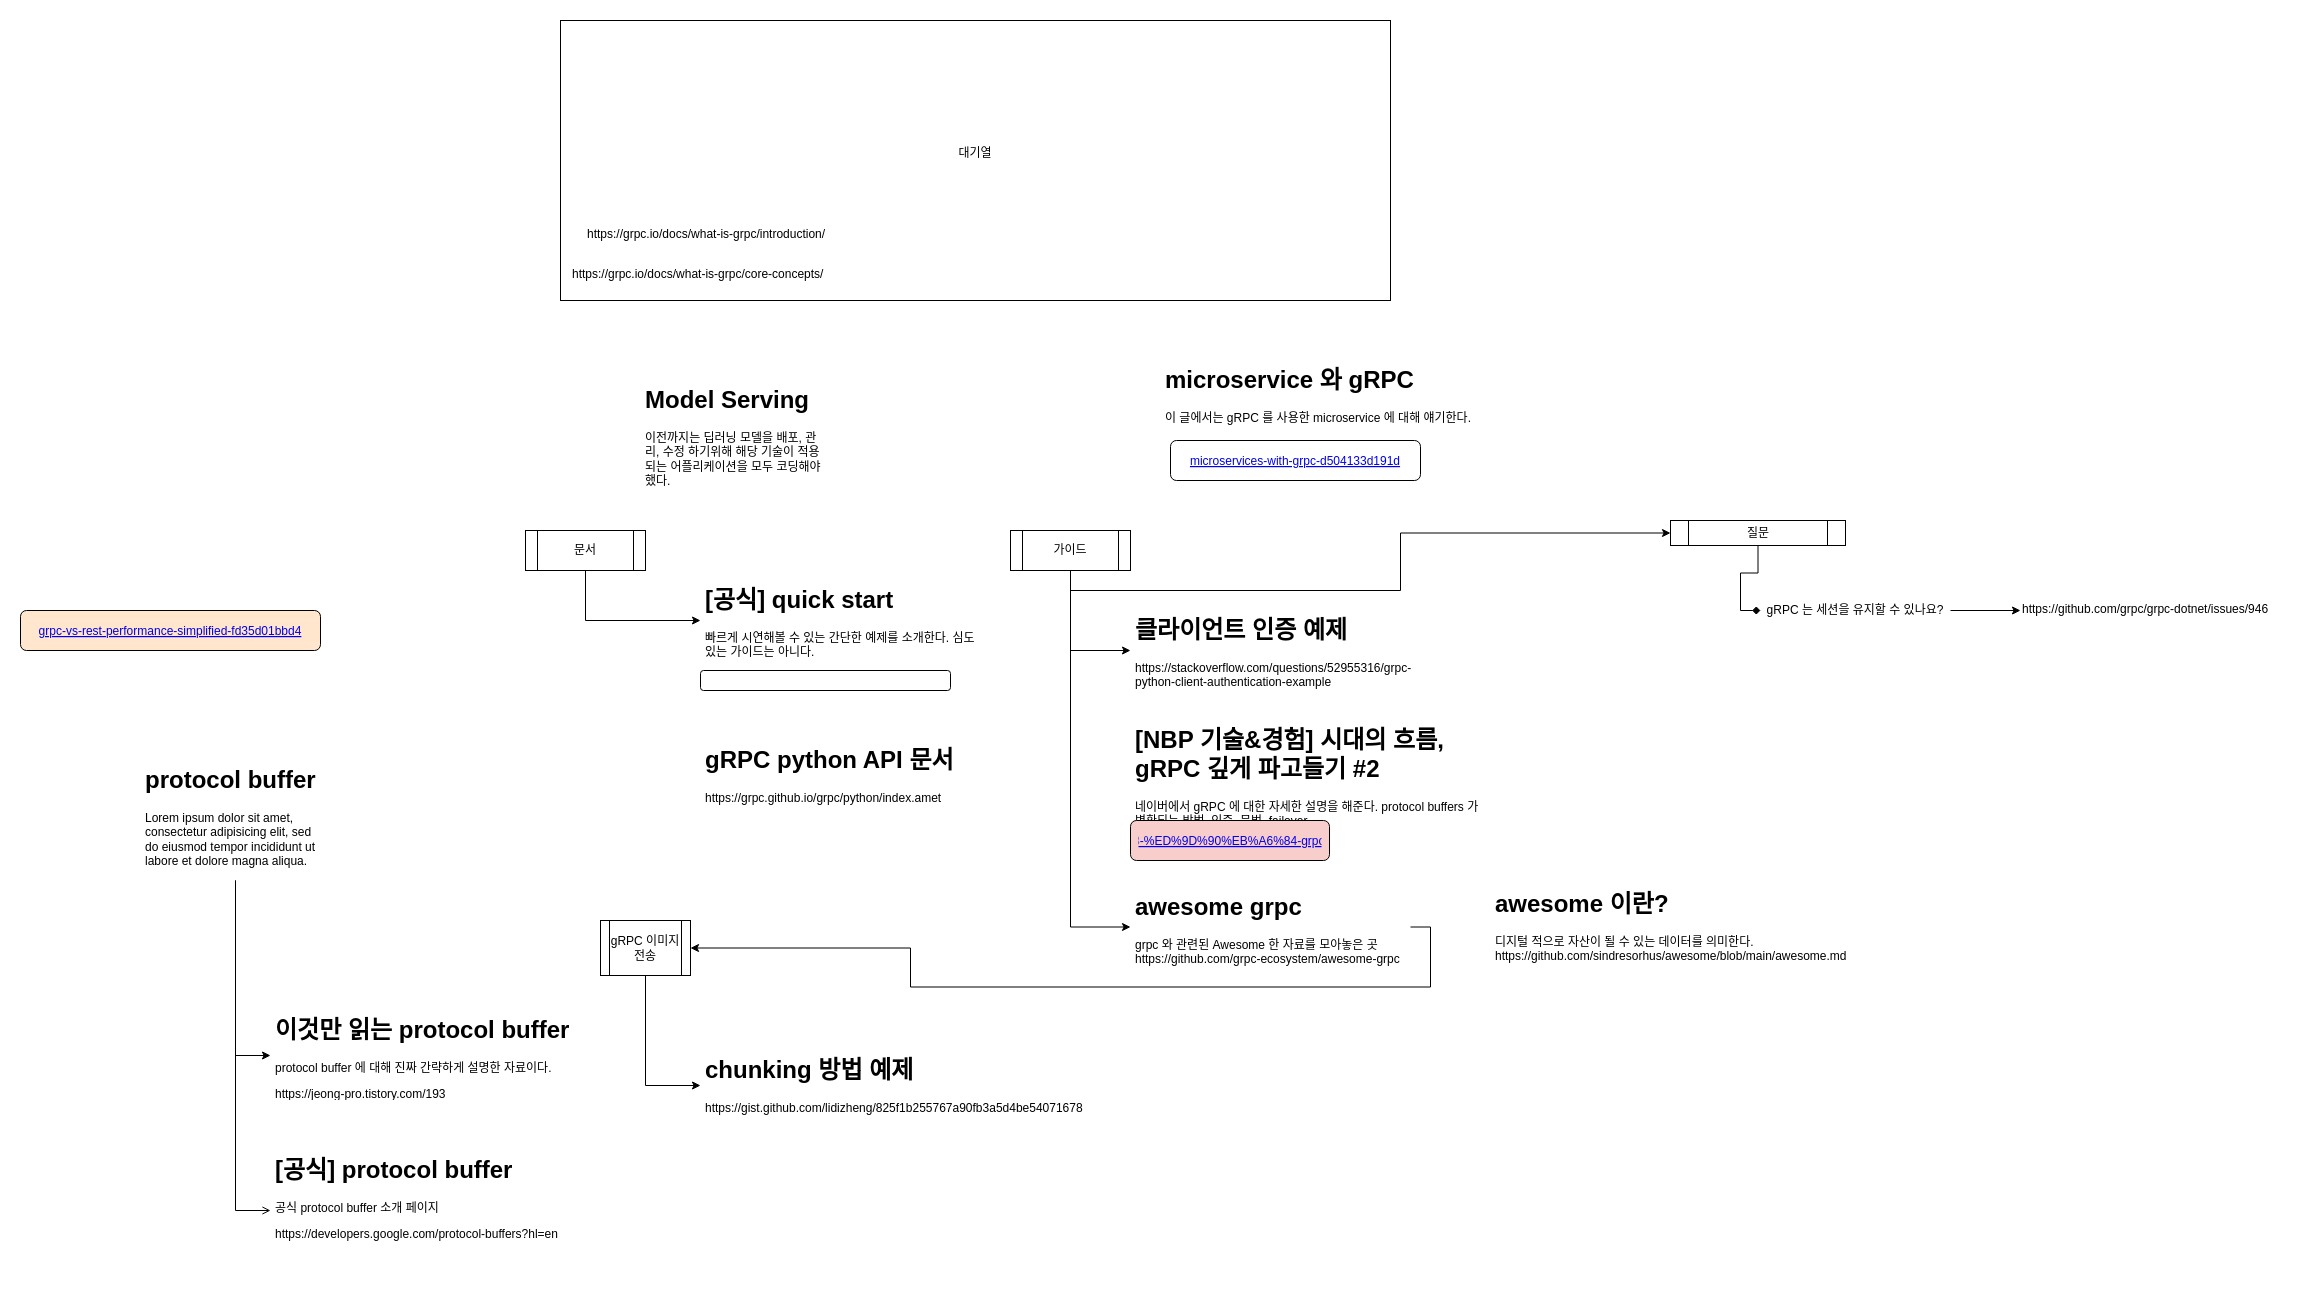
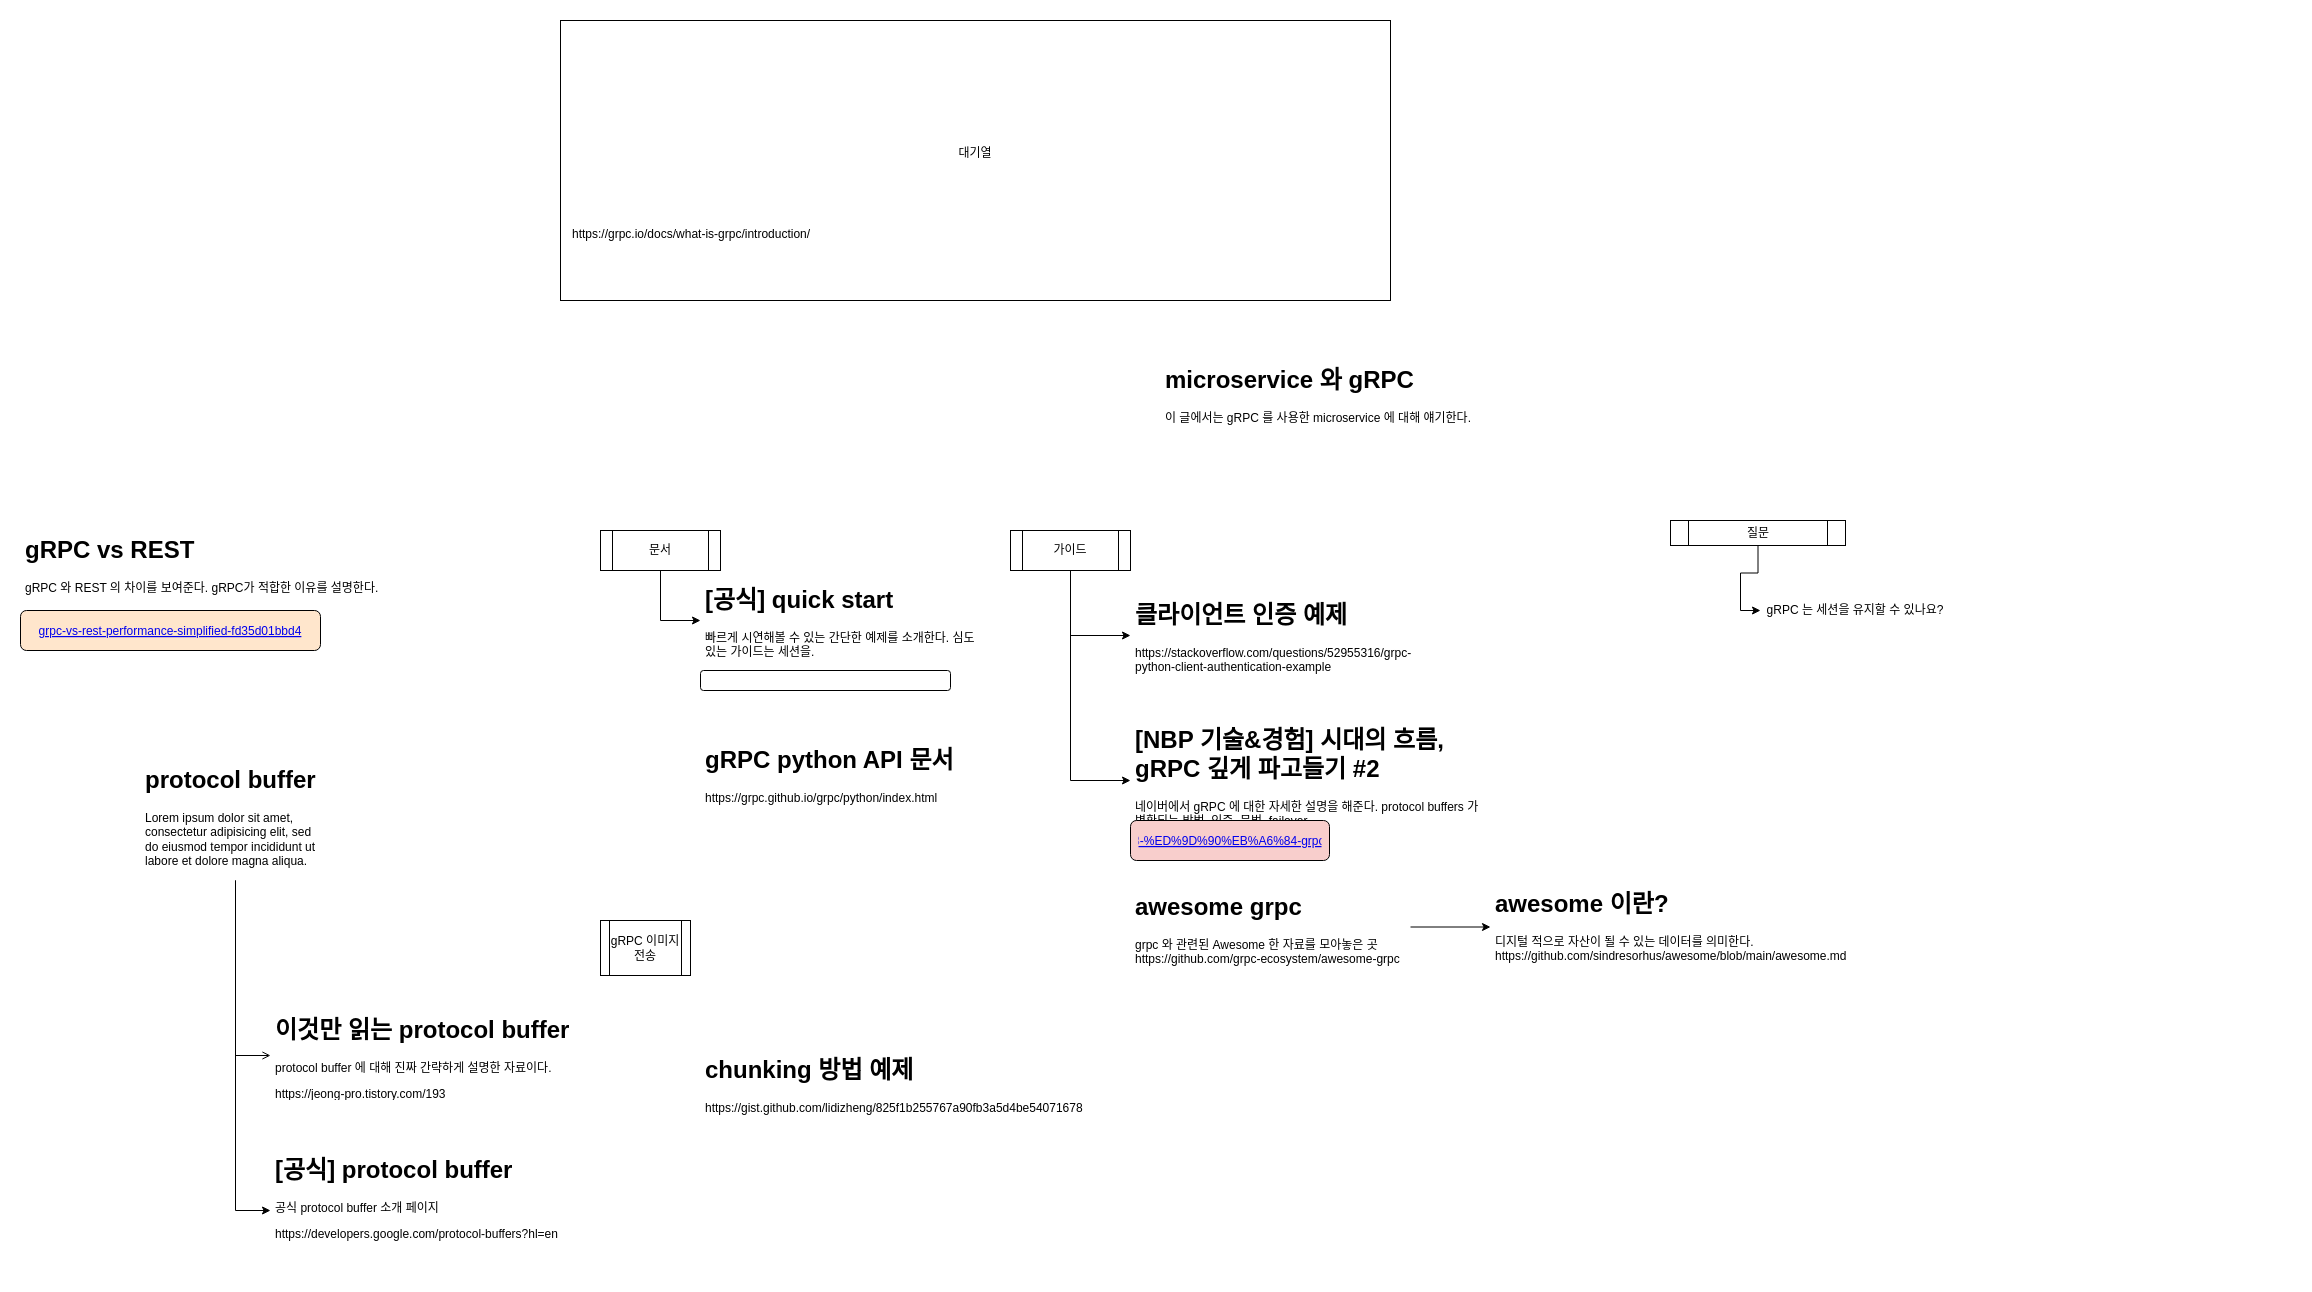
node "https://grpc.io/docs/what-is-grpc/introduction/": moved (716, 236) -> (701, 236)
node "https://grpc.io/docs/what-is-grpc/core-concepts/": removed
node "Model Serving이전까지는 딥러닝 모델을 배포, 관리, 수정 하기위해 해당 기술이 적용되는 어플리케이션을 모두 코딩해야 했다.": removed
node "microservices-with-grpc-d504133d191d": removed
node "문서": moved (586, 551) -> (661, 551)
node "gRPC vs RESTgRPC 와 REST 의 차이를 보여준다. gRPC가 적합한 이유를 설명한다.": added
edge "가이드" -> "질문": now "가이드" -> "[NBP 기술&경험] 시대의 흐름, gRPC 깊게 파고들기 #2네이버에서 gRPC 에 대한 자세한 설명을 해준다. protocol buffers 가 변환되는 방법, 인증, 문법, failover"
node "[공식] quick start빠르게 시연해볼 수 있는 간단한 예제를 소개한다. 심도있는 가이드는 아니다.": label "[공식] quick start빠르게 시연해볼 수 있는 간단한 예제를 소개한다. 심도있는 가이드는 아니다." -> "[공식] quick start빠르게 시연해볼 수 있는 간단한 예제를 소개한다. 심도있는 가이드는 세션을."
edge "질문" -> "gRPC 는 세션을 유지할 수 있나요?": arrowhead diamond -> classic
edge "gRPC 는 세션을 유지할 수 있나요?" -> "https://github.com/grpc/grpc-dotnet/issues/946": removed
node "https://github.com/grpc/grpc-dotnet/issues/946": removed
node "클라이언트 인증 예제https://stackoverflow.com/questions/52955316/grpc-python-client-authentication-example": moved (1276, 651) -> (1276, 636)
node "gRPC python API 문서https://grpc.github.io/grpc/python/index.amet": label "gRPC python API 문서https://grpc.github.io/grpc/python/index.amet" -> "gRPC python API 문서https://grpc.github.io/grpc/python/index.html"
edge "가이드" -> "awesome grpcgrpc 와 관련된 Awesome 한 자료를 모아놓은 곳https://github.com/grpc-ecosystem/awesome-grpc": removed
edge "awesome grpcgrpc 와 관련된 Awesome 한 자료를 모아놓은 곳https://github.com/grpc-ecosystem/awesome-grpc" -> "gRPC 이미지 전송": now "awesome grpcgrpc 와 관련된 Awesome 한 자료를 모아놓은 곳https://github.com/grpc-ecosystem/awesome-grpc" -> "awesome 이란? 디지털 적으로 자산이 될 수 있는 데이터를 의미한다. https://github.com/sindresorhus/awesome/blob/main/awesome.md"
edge "gRPC 이미지 전송" -> "chunking 방법 예제https://gist.github.com/lidizheng/825f1b255767a90fb3a5d4be54071678": removed
edge "protocol bufferLorem ipsum dolor sit amet, consectetur adipisicing elit, sed do eiusmod tempor incididunt ut labore et dolore magna aliqua." -> "이것만 읽는 protocol bufferprotocol buffer 에 대해 진짜 간략하게 설명한 자료이다. https://jeong-pro.tistory.com/193": arrowhead classic -> open
edge "protocol bufferLorem ipsum dolor sit amet, consectetur adipisicing elit, sed do eiusmod tempor incididunt ut labore et dolore magna aliqua." -> "[공식] protocol buffer공식 protocol buffer 소개 페이지 https://developers.google.com/protocol-buffers?hl=en": arrowhead open -> classic
